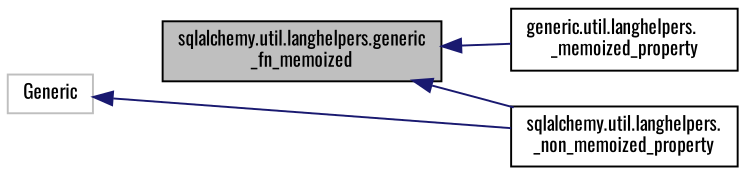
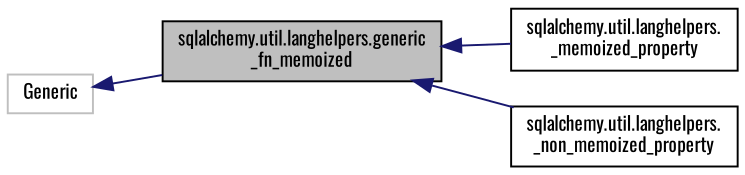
node "generic.util.langhelpers. _memoized_property": label "generic.util.langhelpers. _memoized_property" -> "sqlalchemy.util.langhelpers. _memoized_property"
edge "sqlalchemy.util.langhelpers. _non_memoized_property" -> "Generic": now "sqlalchemy.util.langhelpers.generic _fn_memoized" -> "Generic"
